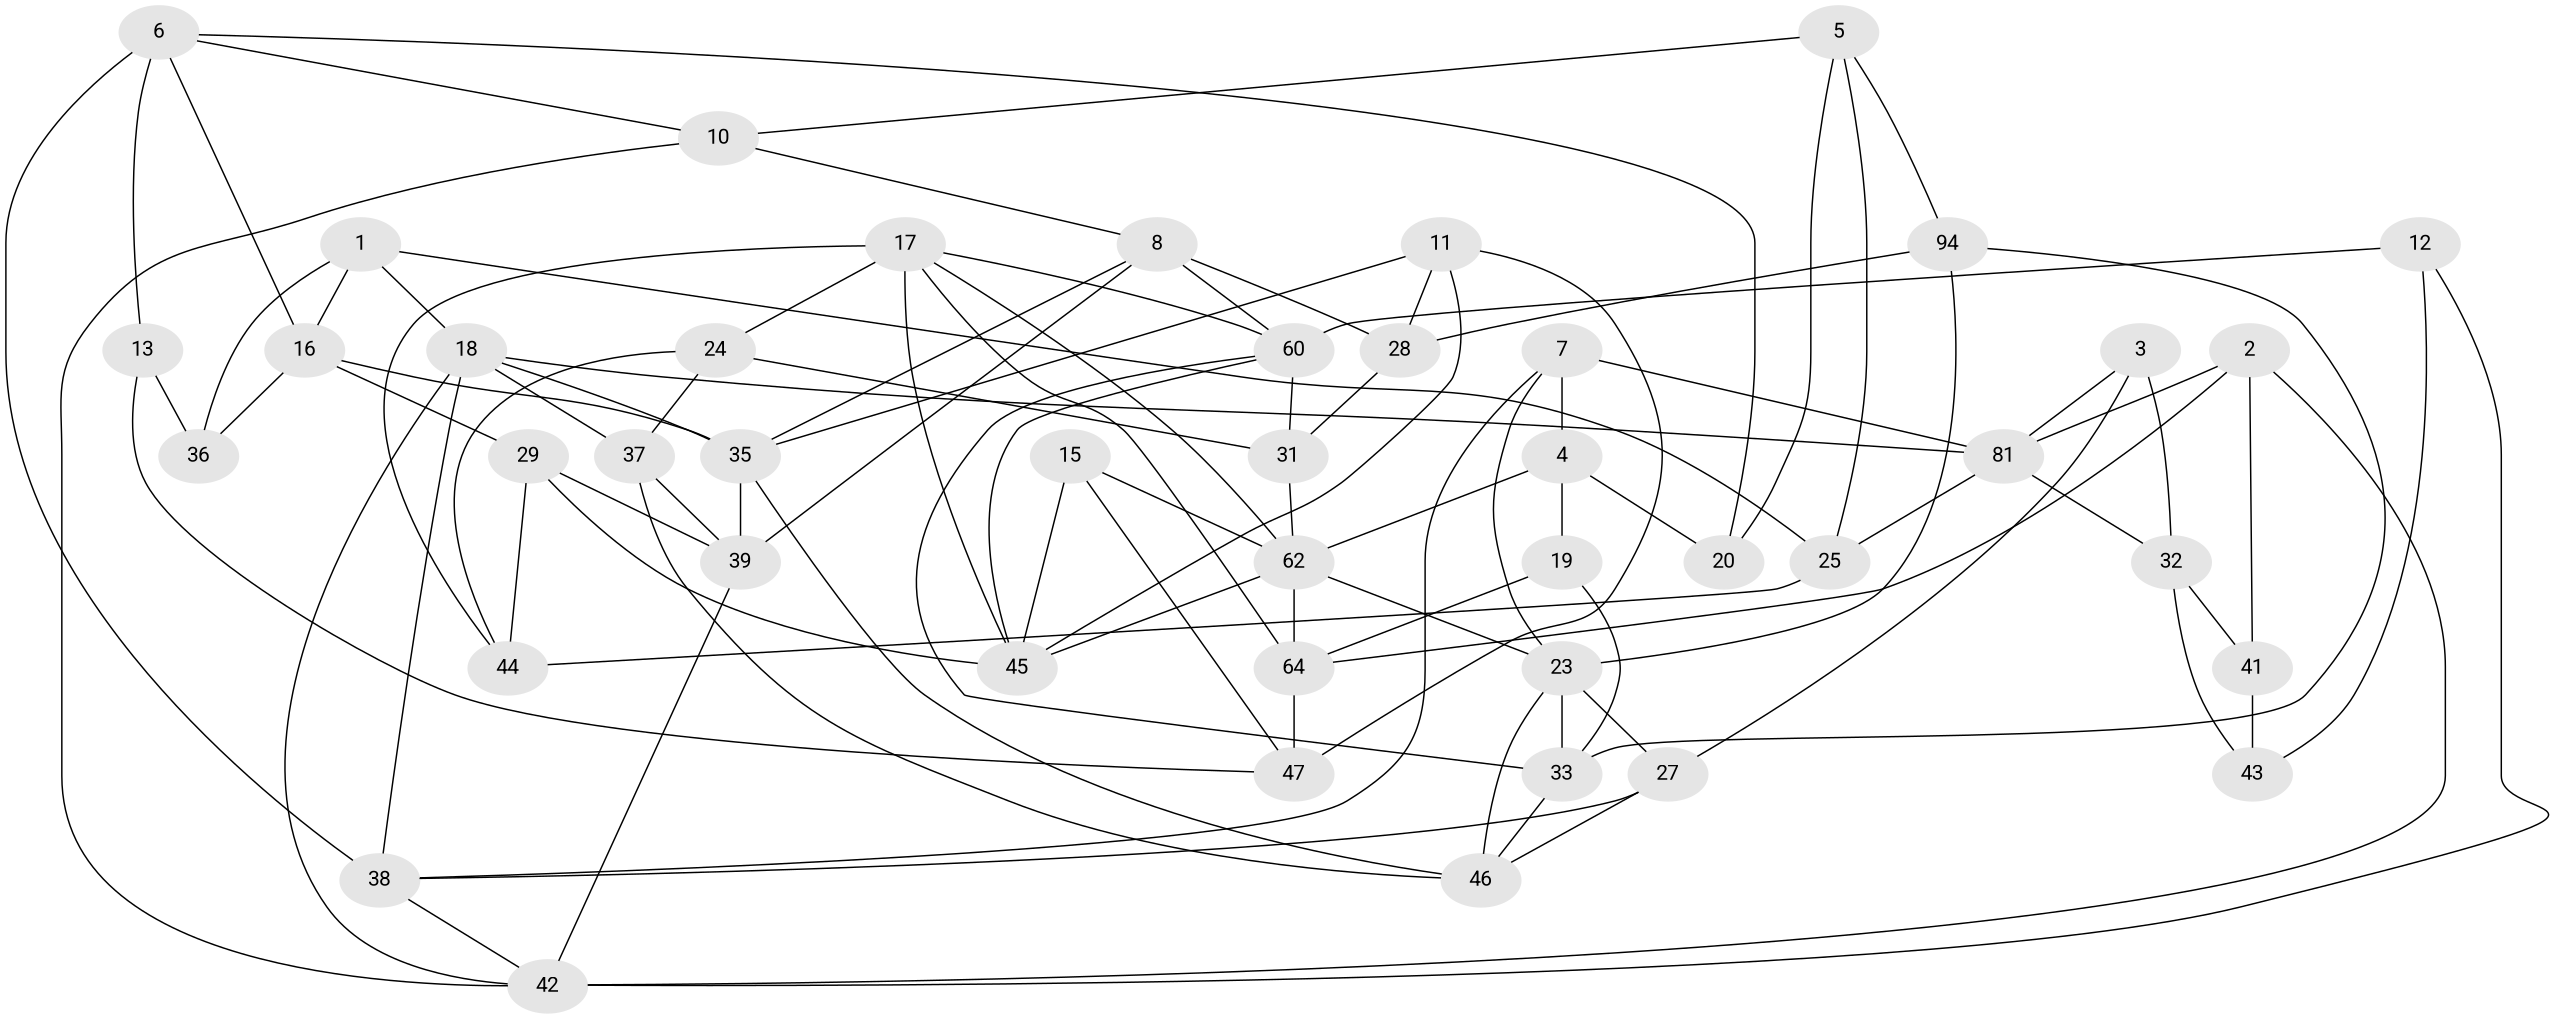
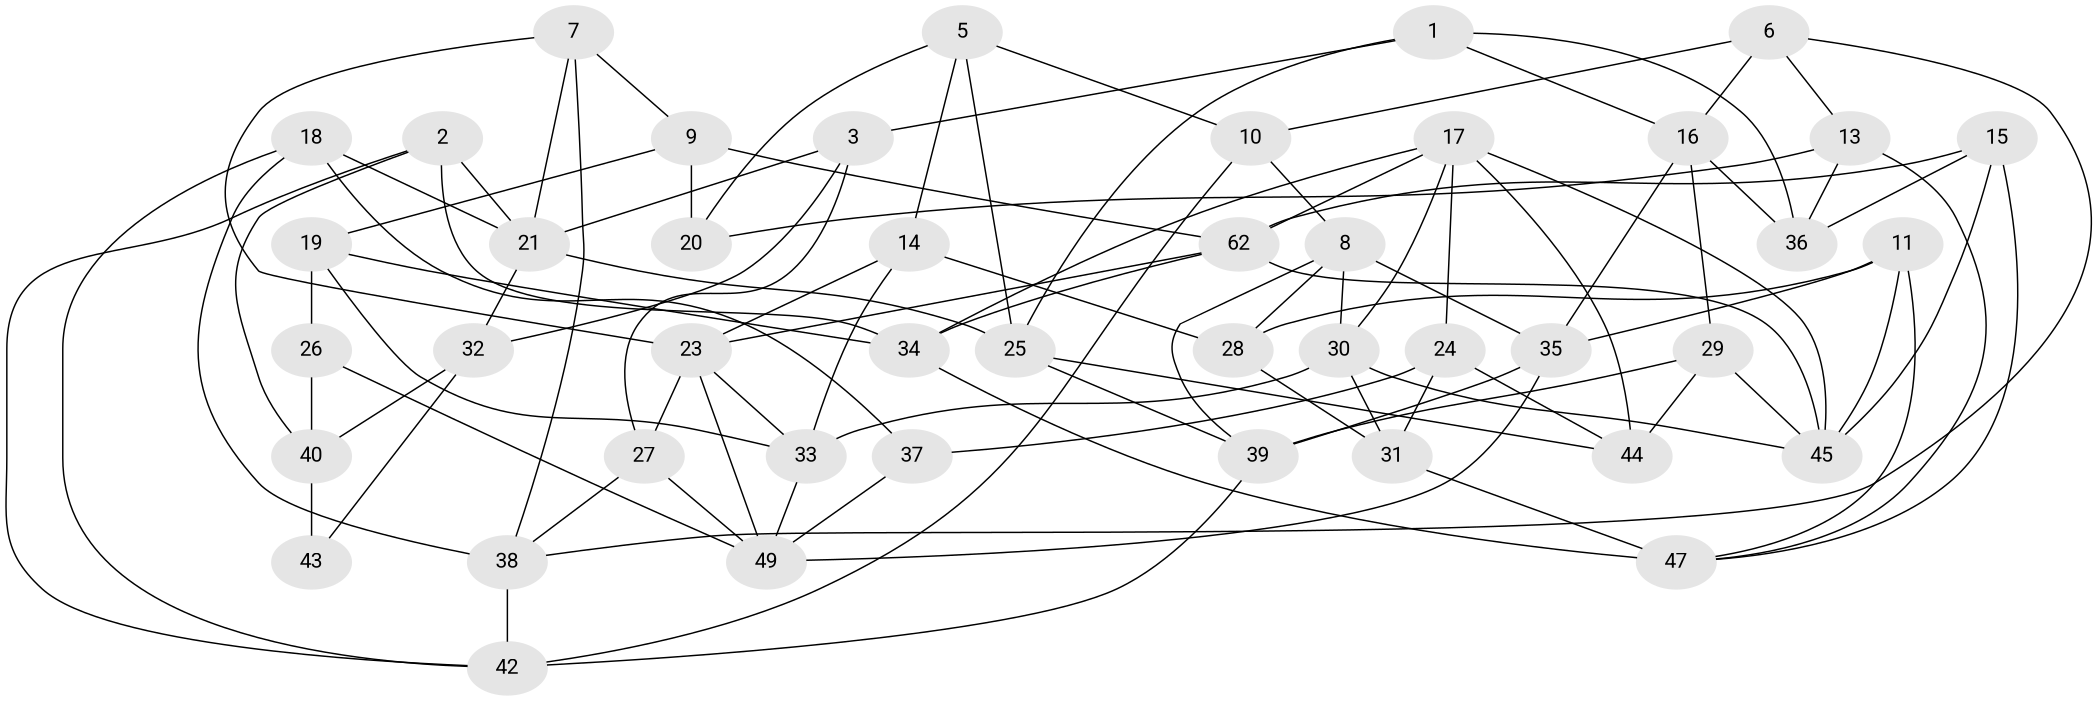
edge "6" -- "20": now "13" -- "20"
edge "15" -- "36": added
node "94": label "94" -> "14"
node "12": removed
edge "1" -- "18": now "1" -- "3"
node "26": added
node "60": label "60" -> "30"
edge "18" -- "35": removed
node "4": label "4" -> "9"
node "81": label "81" -> "21"
edge "31" -- "62": now "31" -- "47"
edge "37" -- "39": now "25" -- "39"
node "64": label "64" -> "34"
node "41": label "41" -> "40"
node "46": label "46" -> "49"
